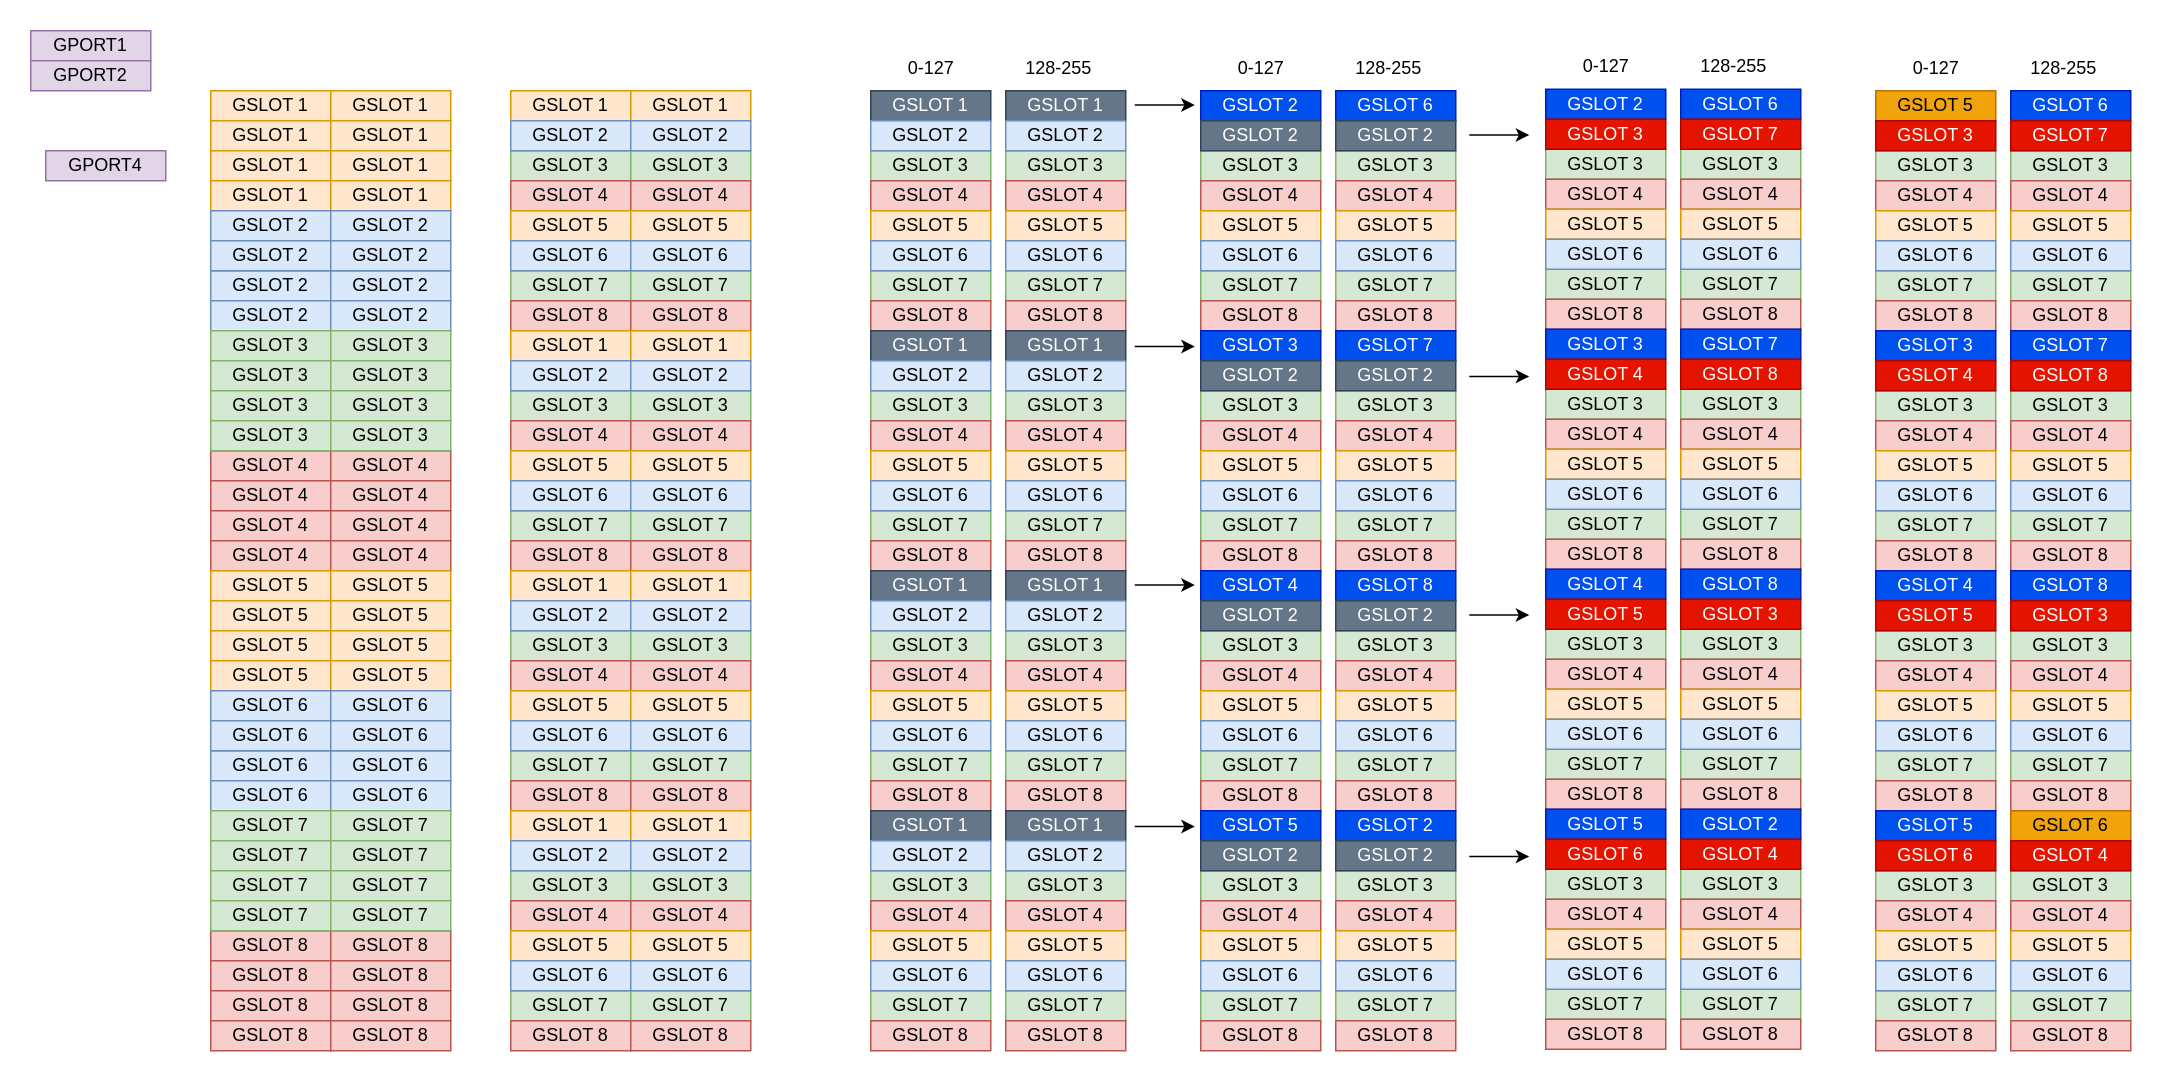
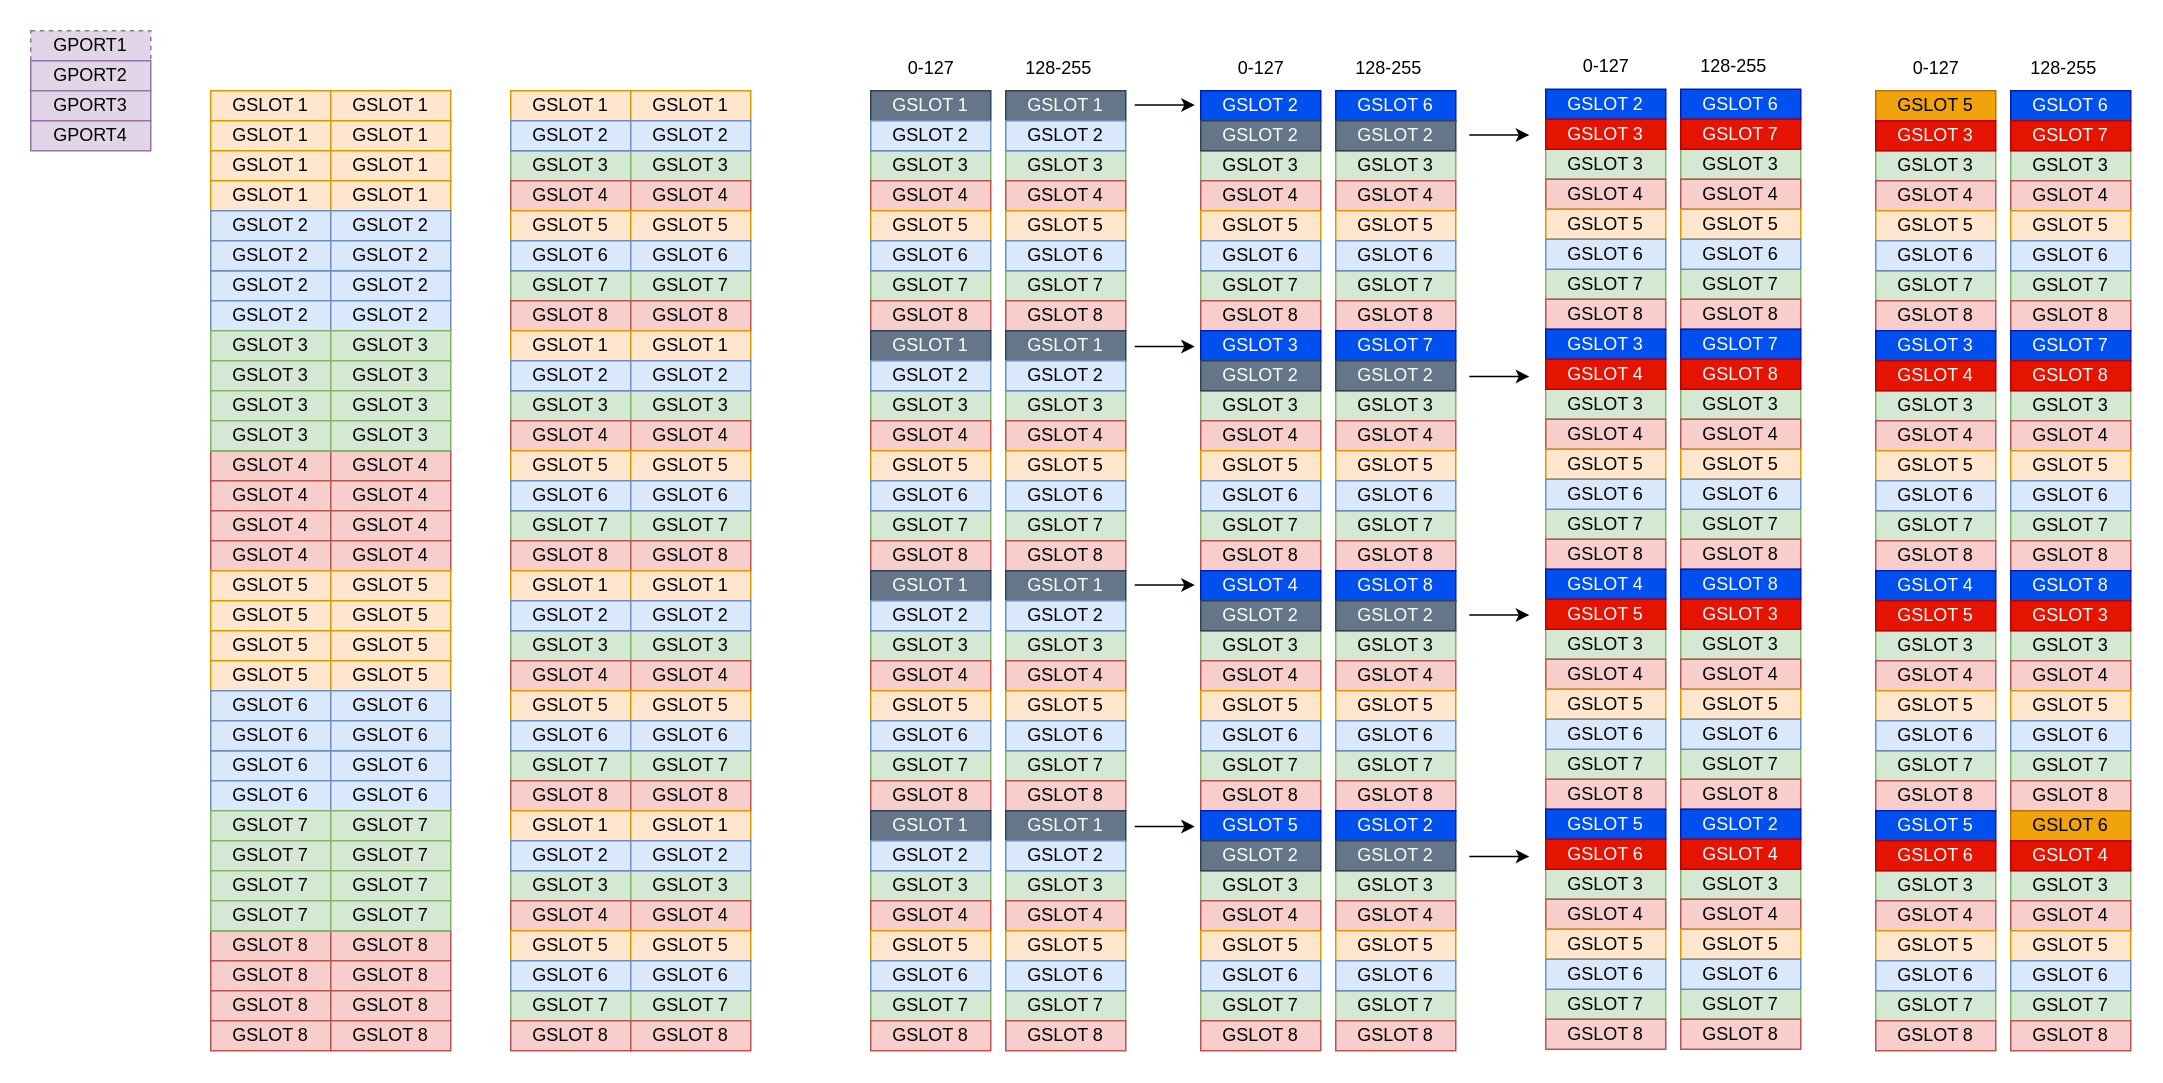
node "GPORT1": style solid -> dashed
node "GPORT3": added
node "GPORT4": moved (106, 166) -> (91, 136)
